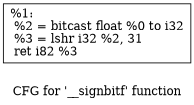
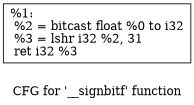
node "%1:": text "ret i82 %3" -> "ret i32 %3"
